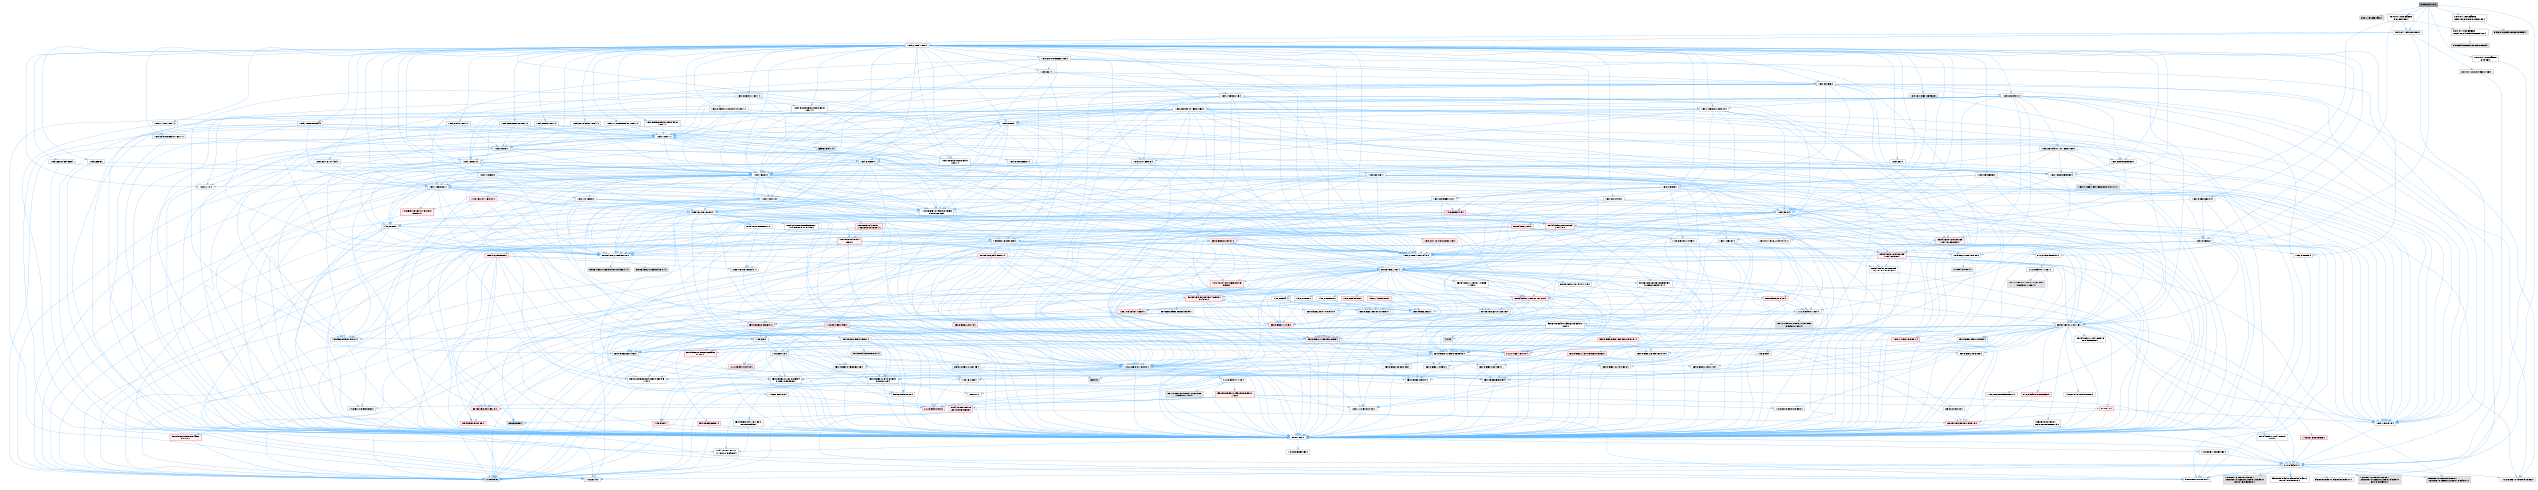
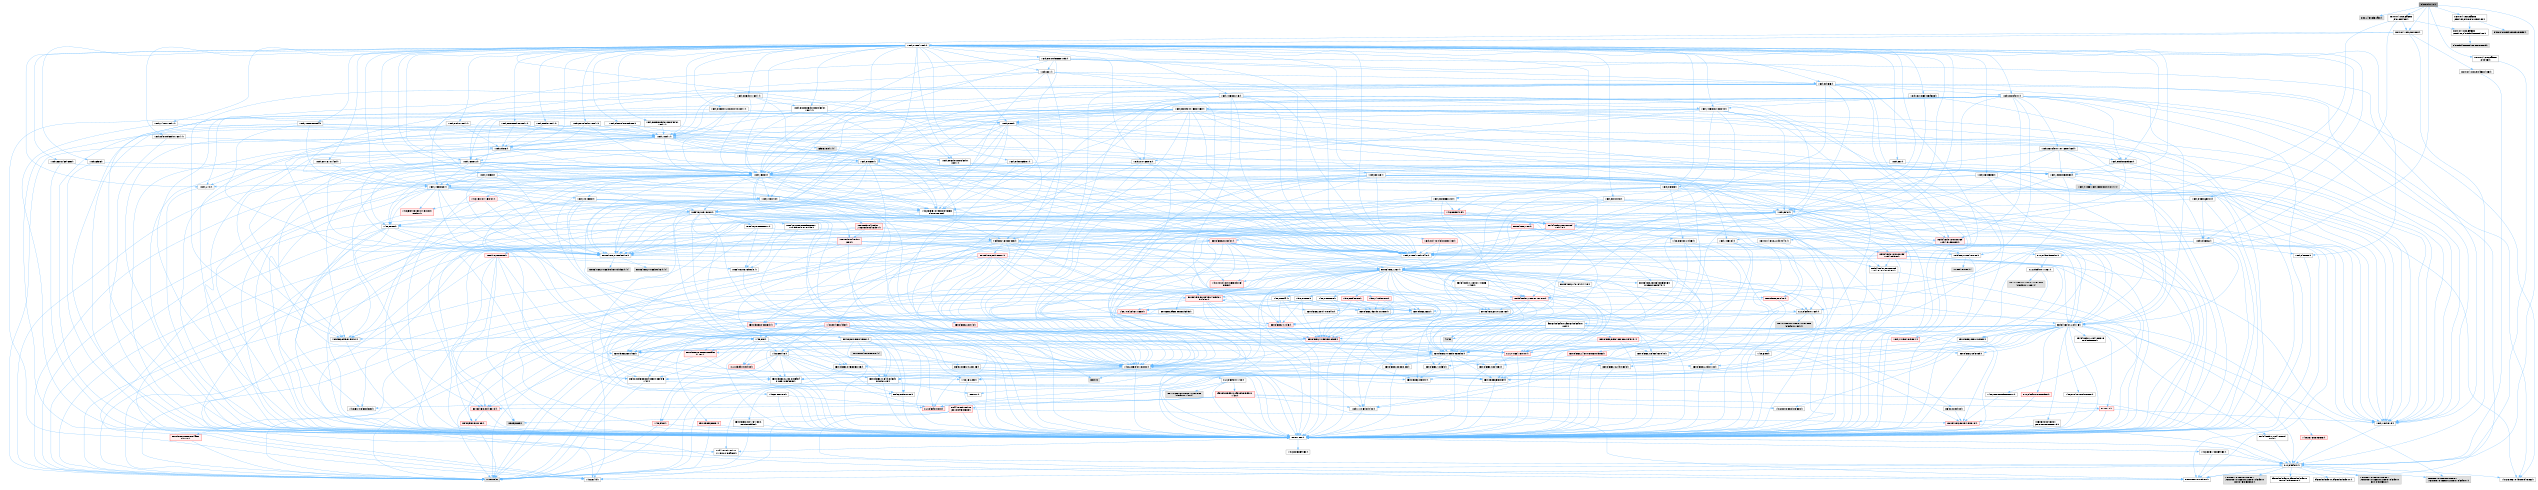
node "Math/InverseRotationMatrix.h": label "Math/InverseRotationMatrix.h" -> "Math/DistortionSettings.h"
edge "Math/RotationAboutPointMatrix.h" -> "Math/RotationTranslation Matrix.h": now "Edge/Matrix.inl" -> "Math/RotationTranslation Matrix.h"
edge "Math/IntPoint.h" -> "Math/UnrealMathUtility.h": added
edge "Serialization/Archive.h" -> "Math/MathFwd.h": removed
edge "Math/UnrealMathFPU.h" -> "CoreTypes.h": now "Math/ScalarRegister.h" -> "CoreTypes.h"
